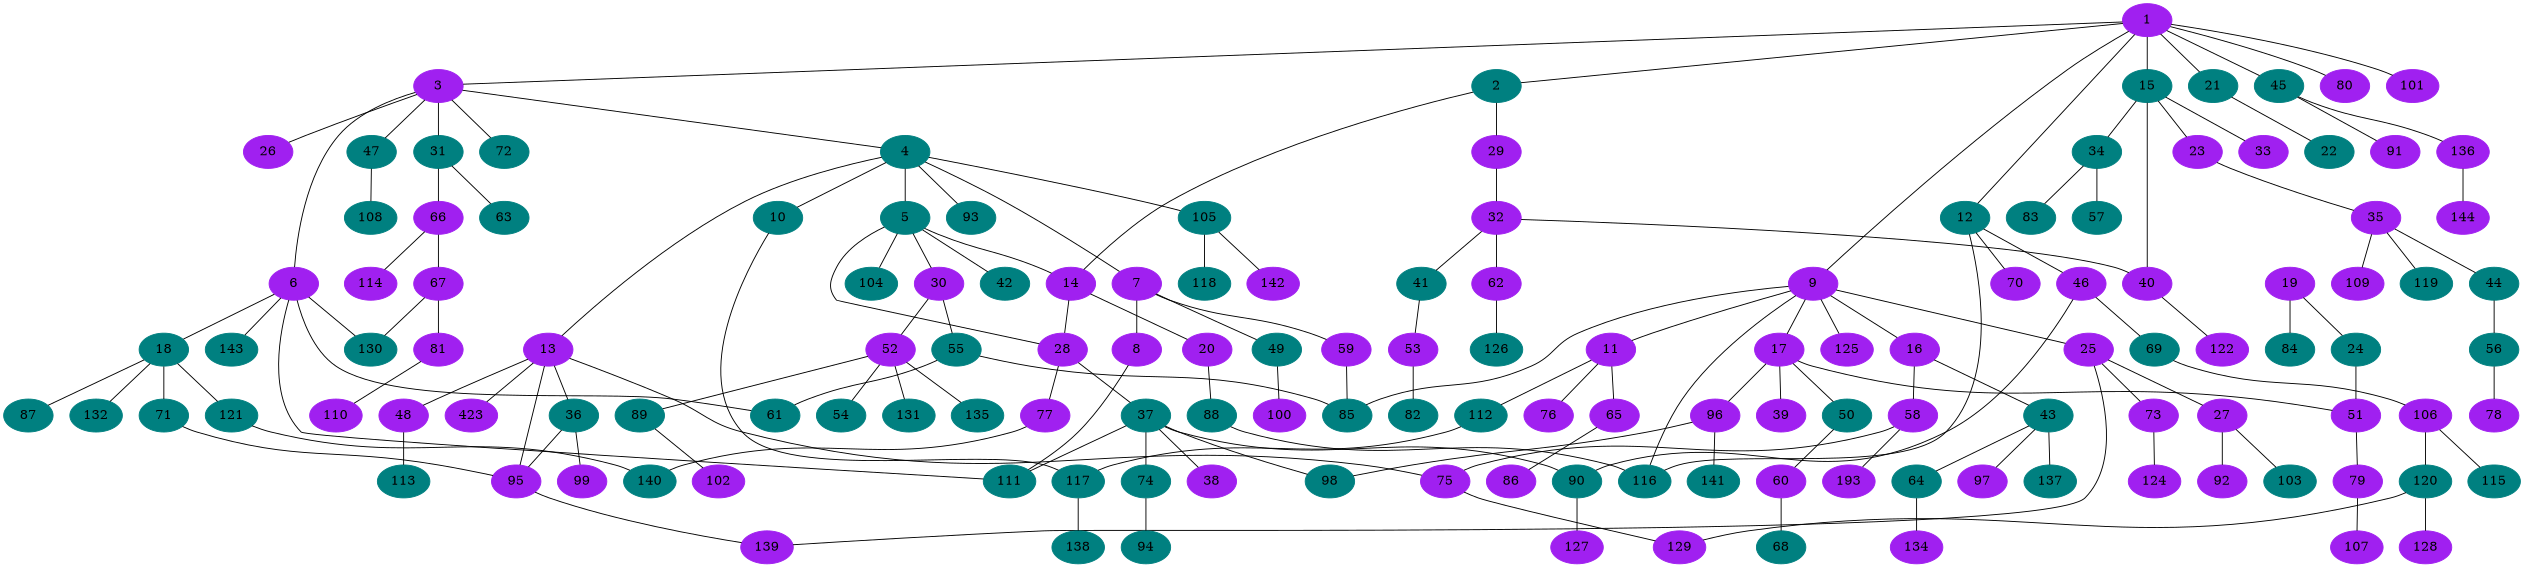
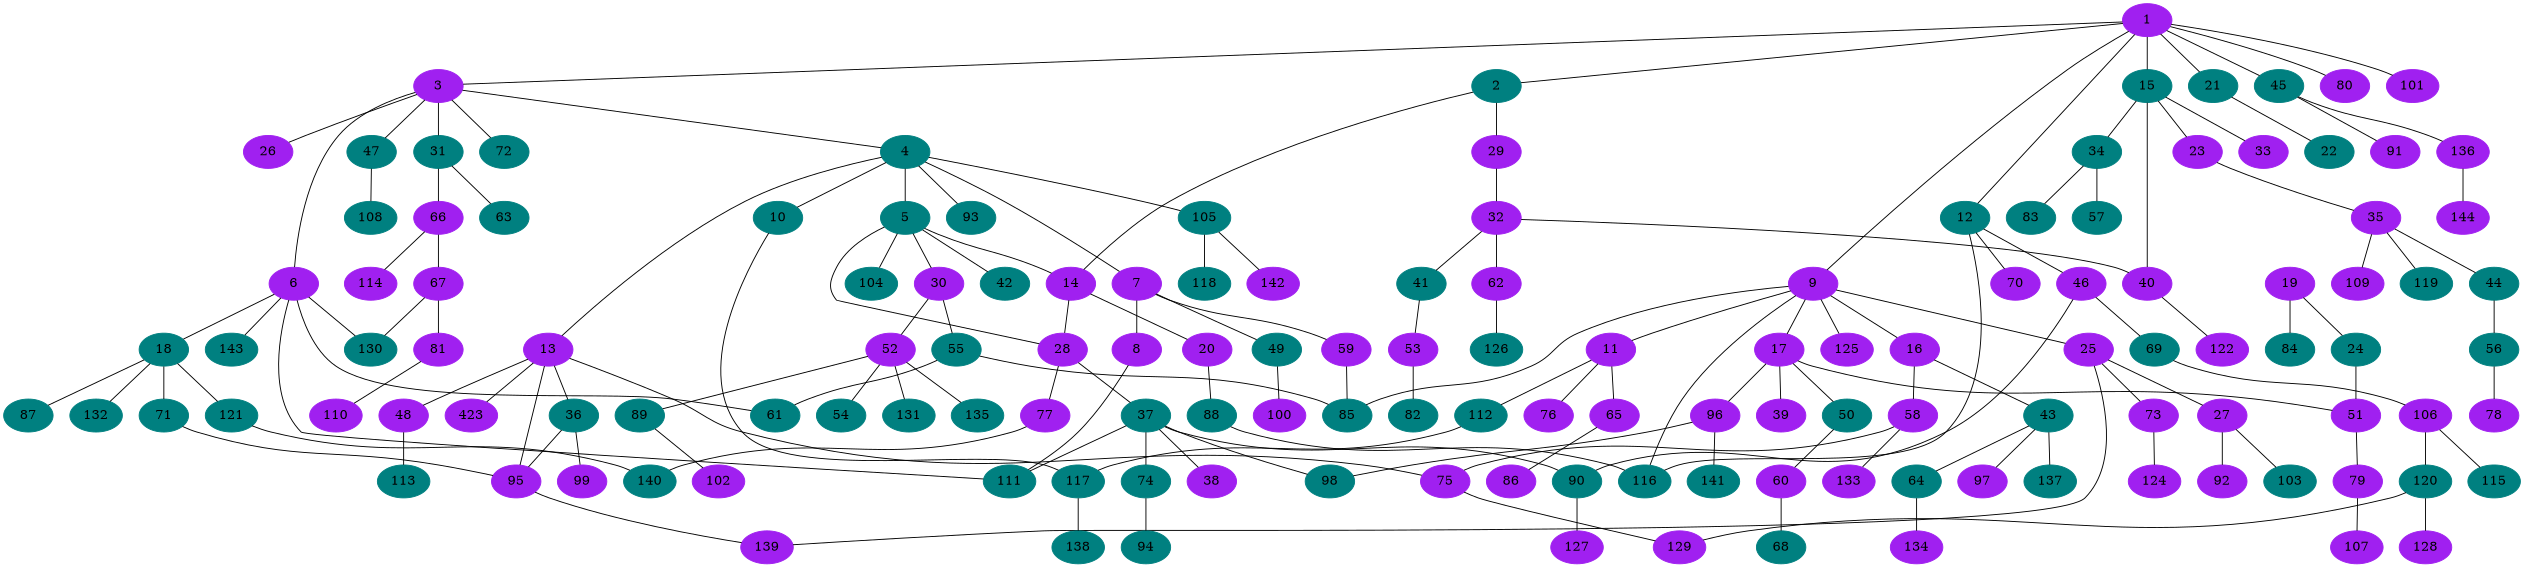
node "193": label "193" -> "133"
